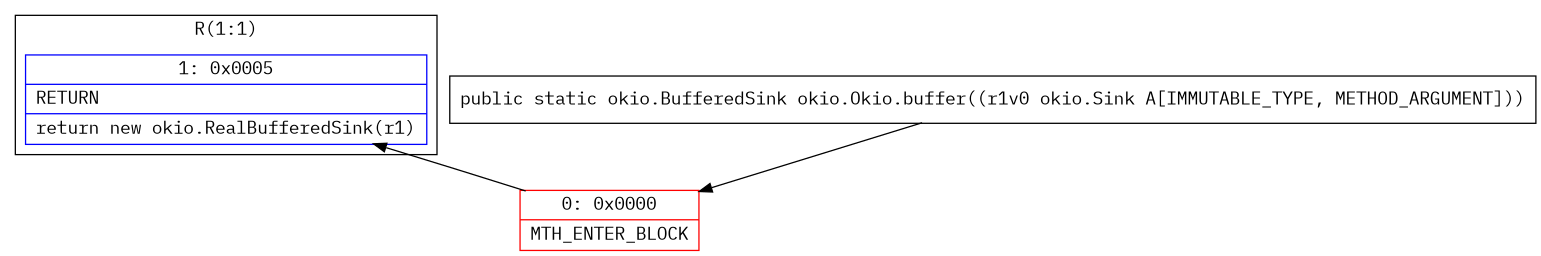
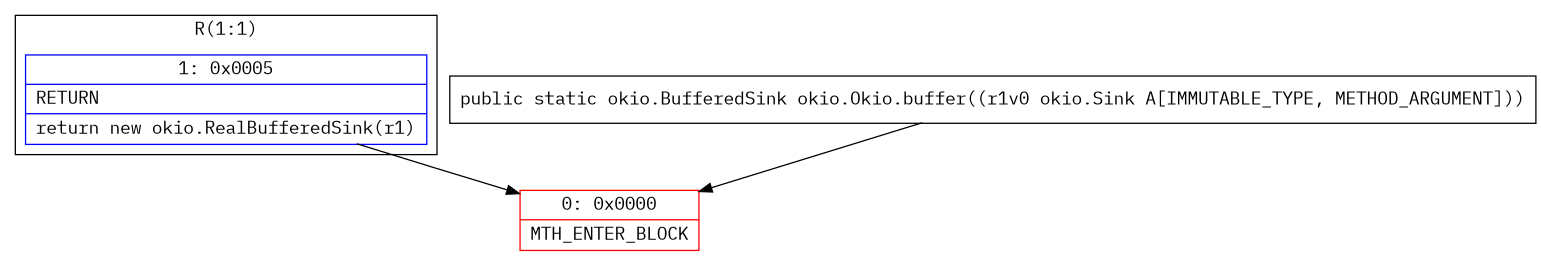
edge "0: 0x0000" -> "1: 0x0005": reversed
